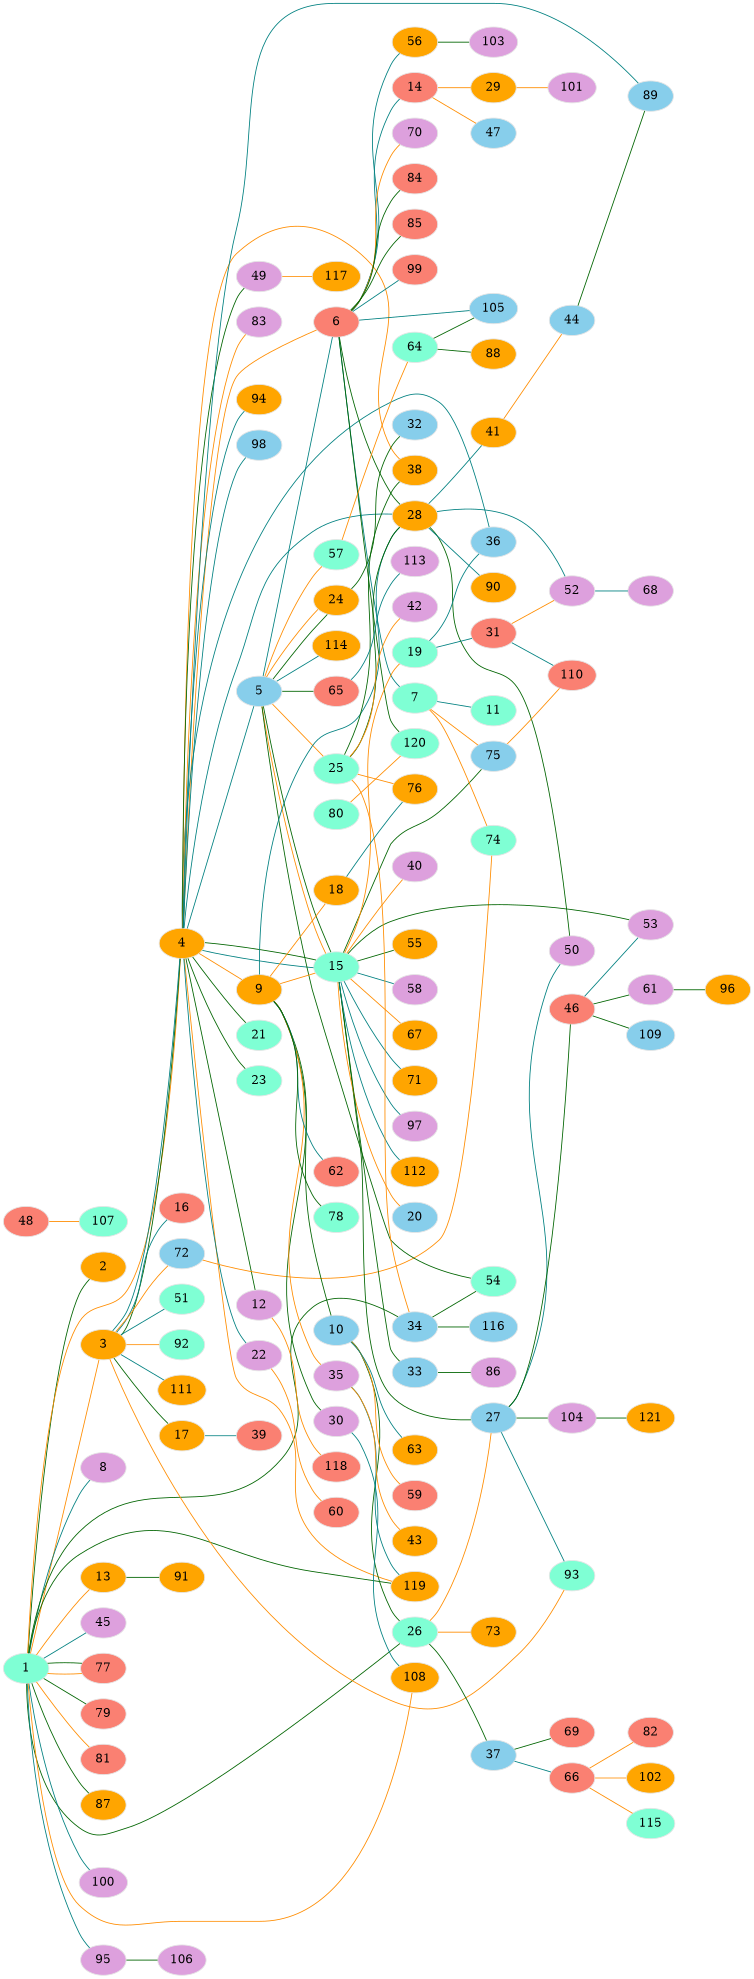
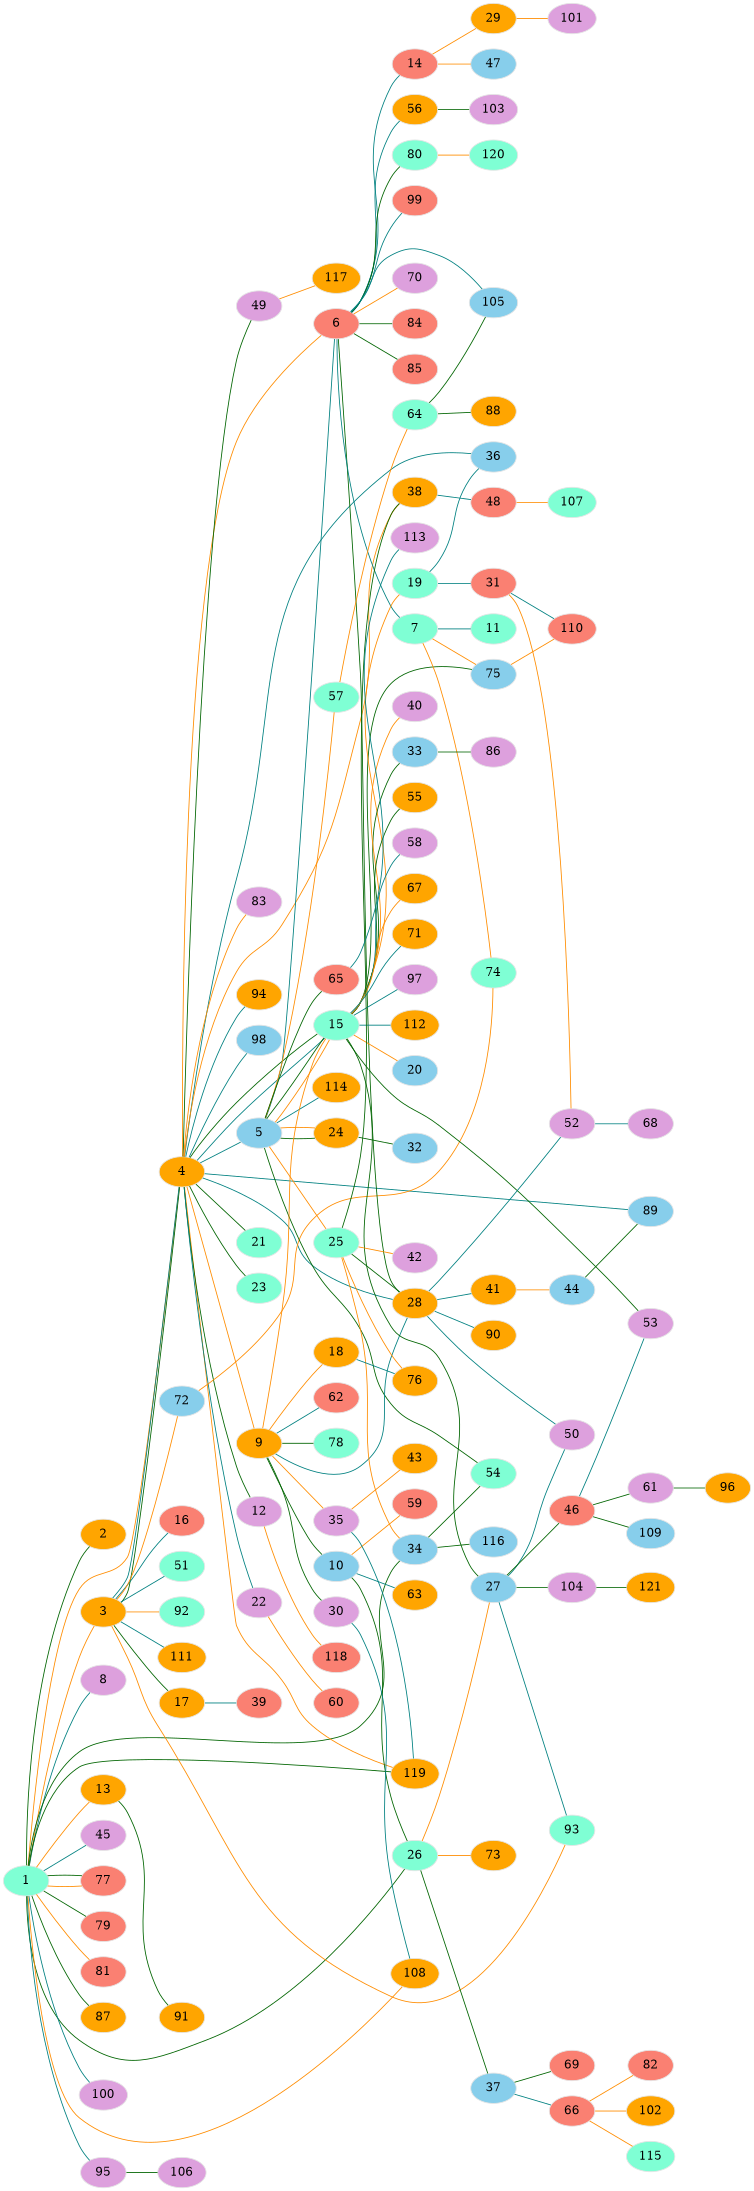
edge "38" -- "48": added
edge "6" -- "120": now "6" -- "80"
edge "28" -- "50": color darkgreen -> teal
